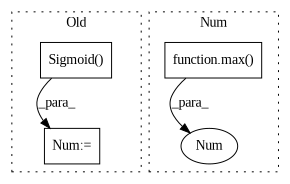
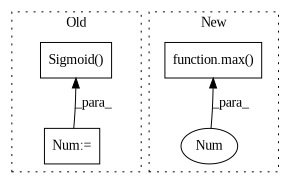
cluster "Num": label "Num" -> "New"
edge "Sigmoid()" -> "Num:=": reversed
edge "function.max()" -> "Num": reversed
